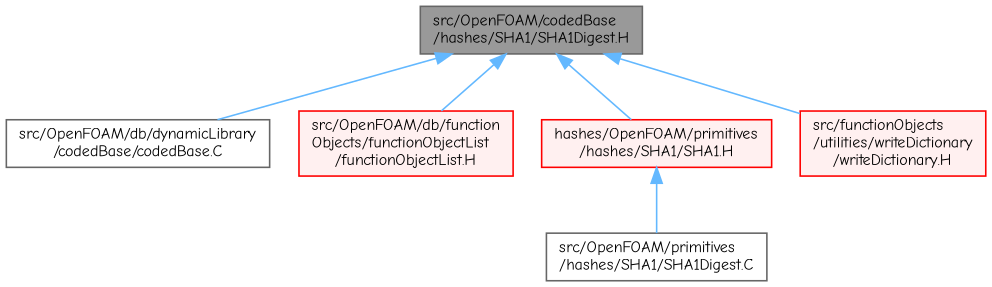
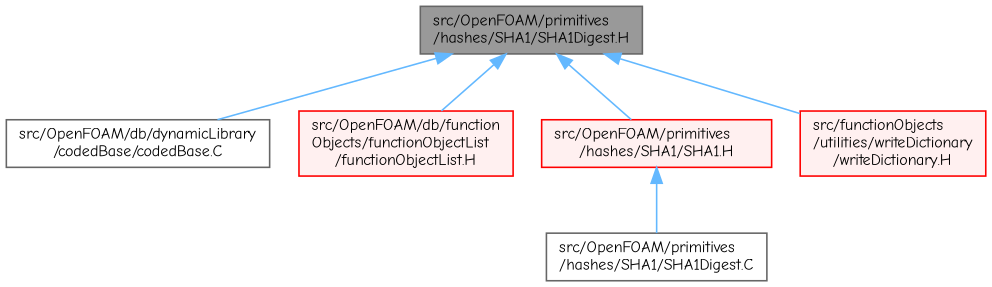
node "src/OpenFOAM/codedBase /hashes/SHA1/SHA1Digest.H": label "src/OpenFOAM/codedBase /hashes/SHA1/SHA1Digest.H" -> "src/OpenFOAM/primitives /hashes/SHA1/SHA1Digest.H"
node "hashes/OpenFOAM/primitives /hashes/SHA1/SHA1.H": label "hashes/OpenFOAM/primitives /hashes/SHA1/SHA1.H" -> "src/OpenFOAM/primitives /hashes/SHA1/SHA1.H"
